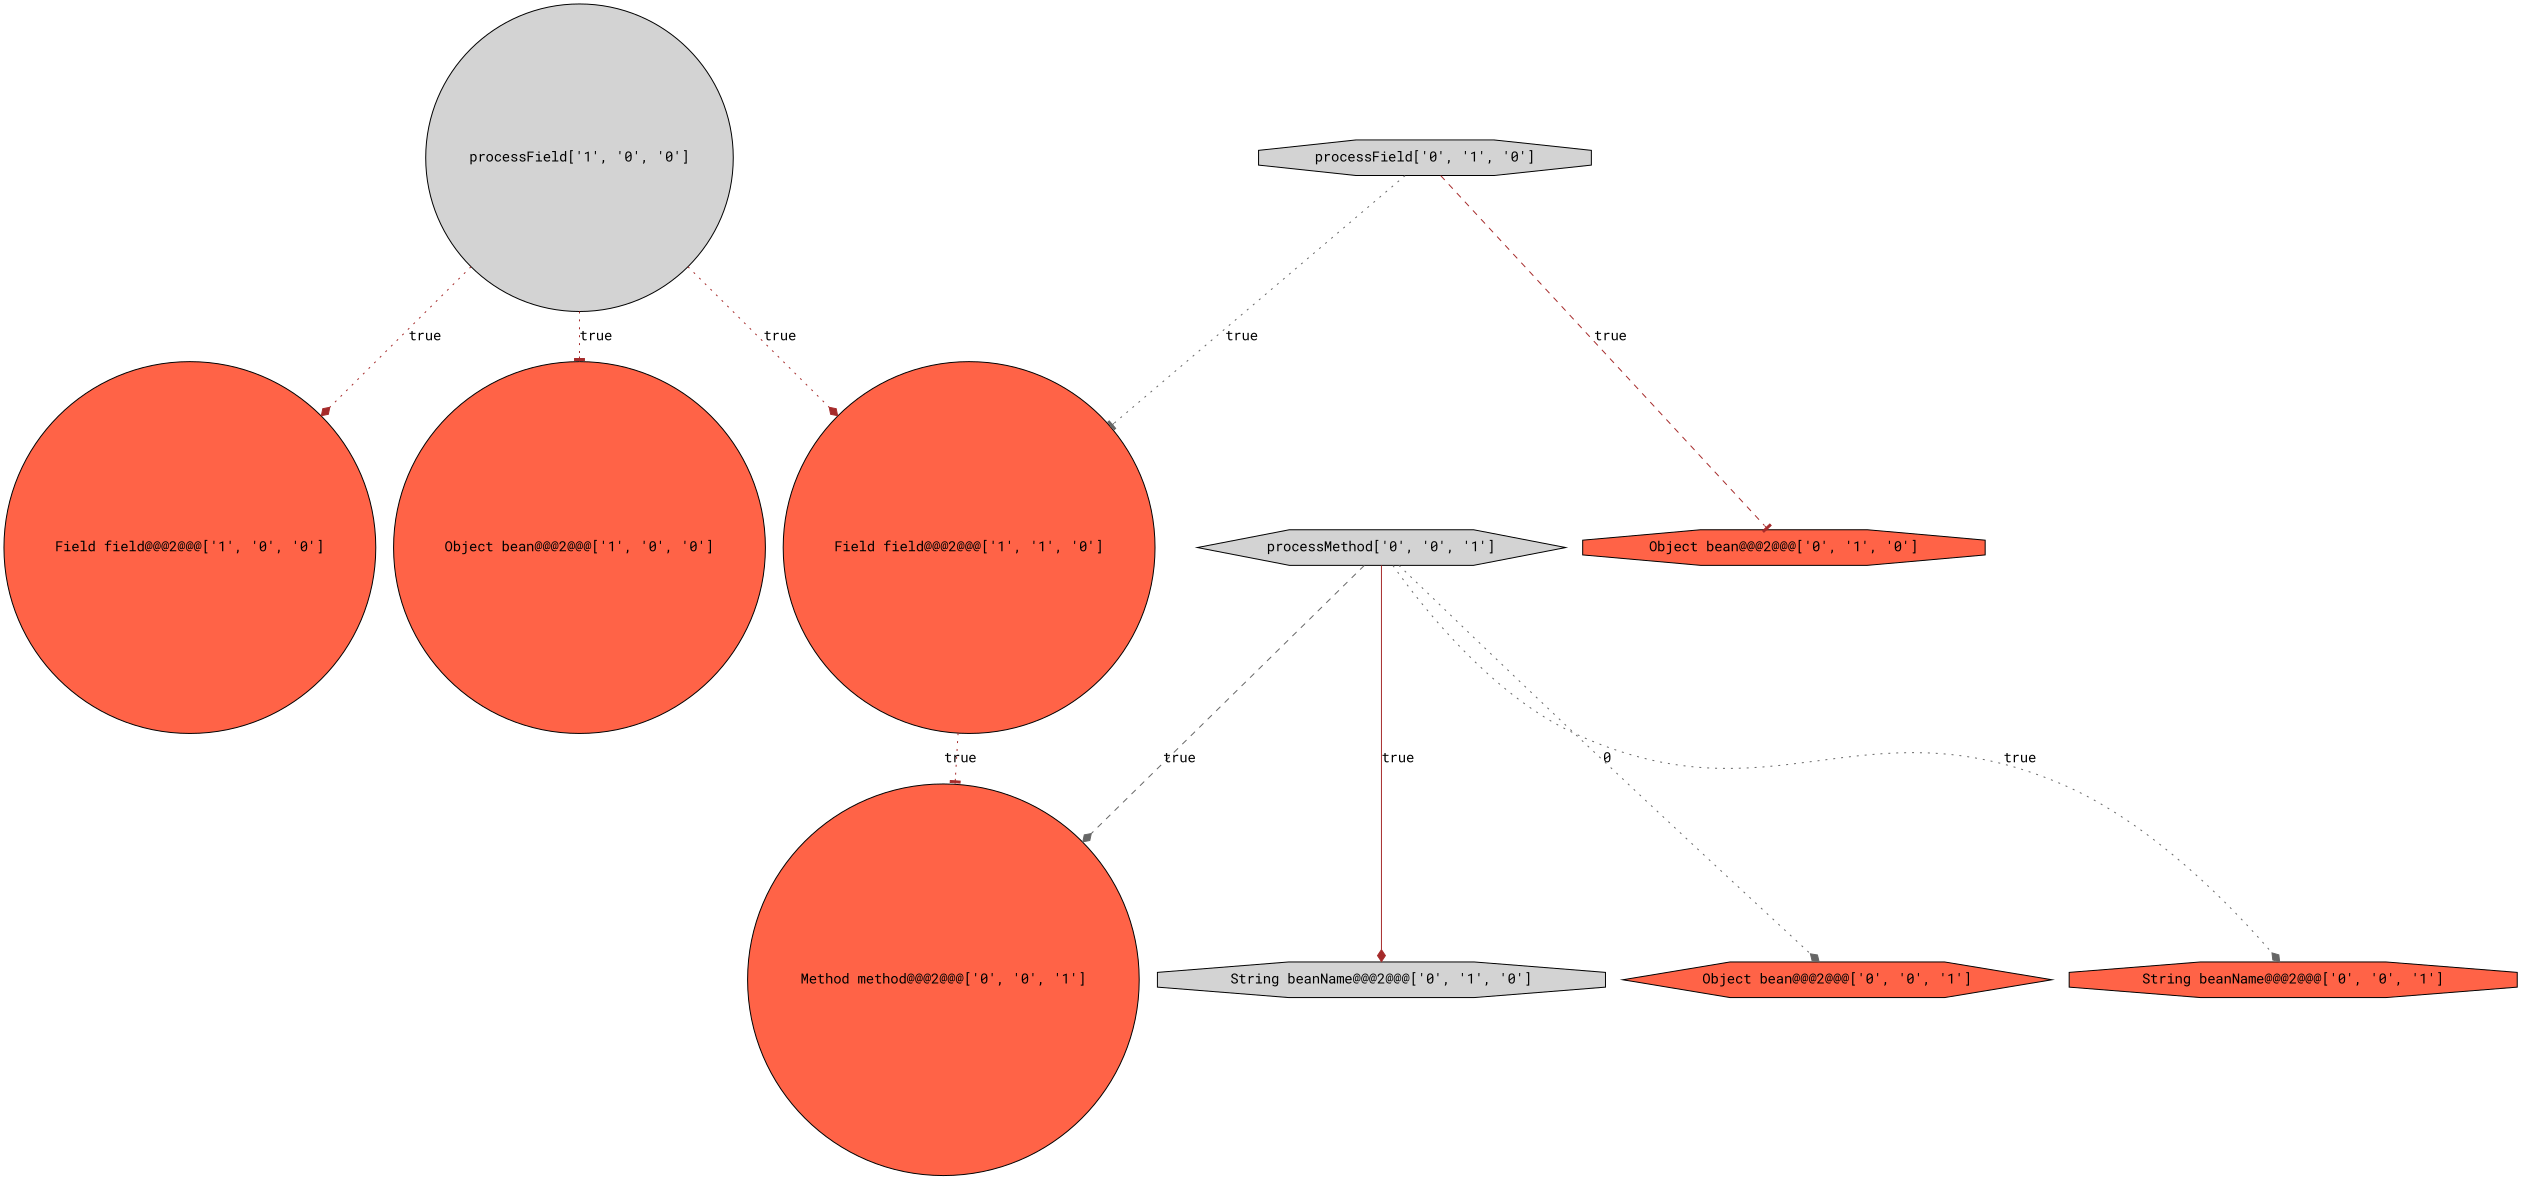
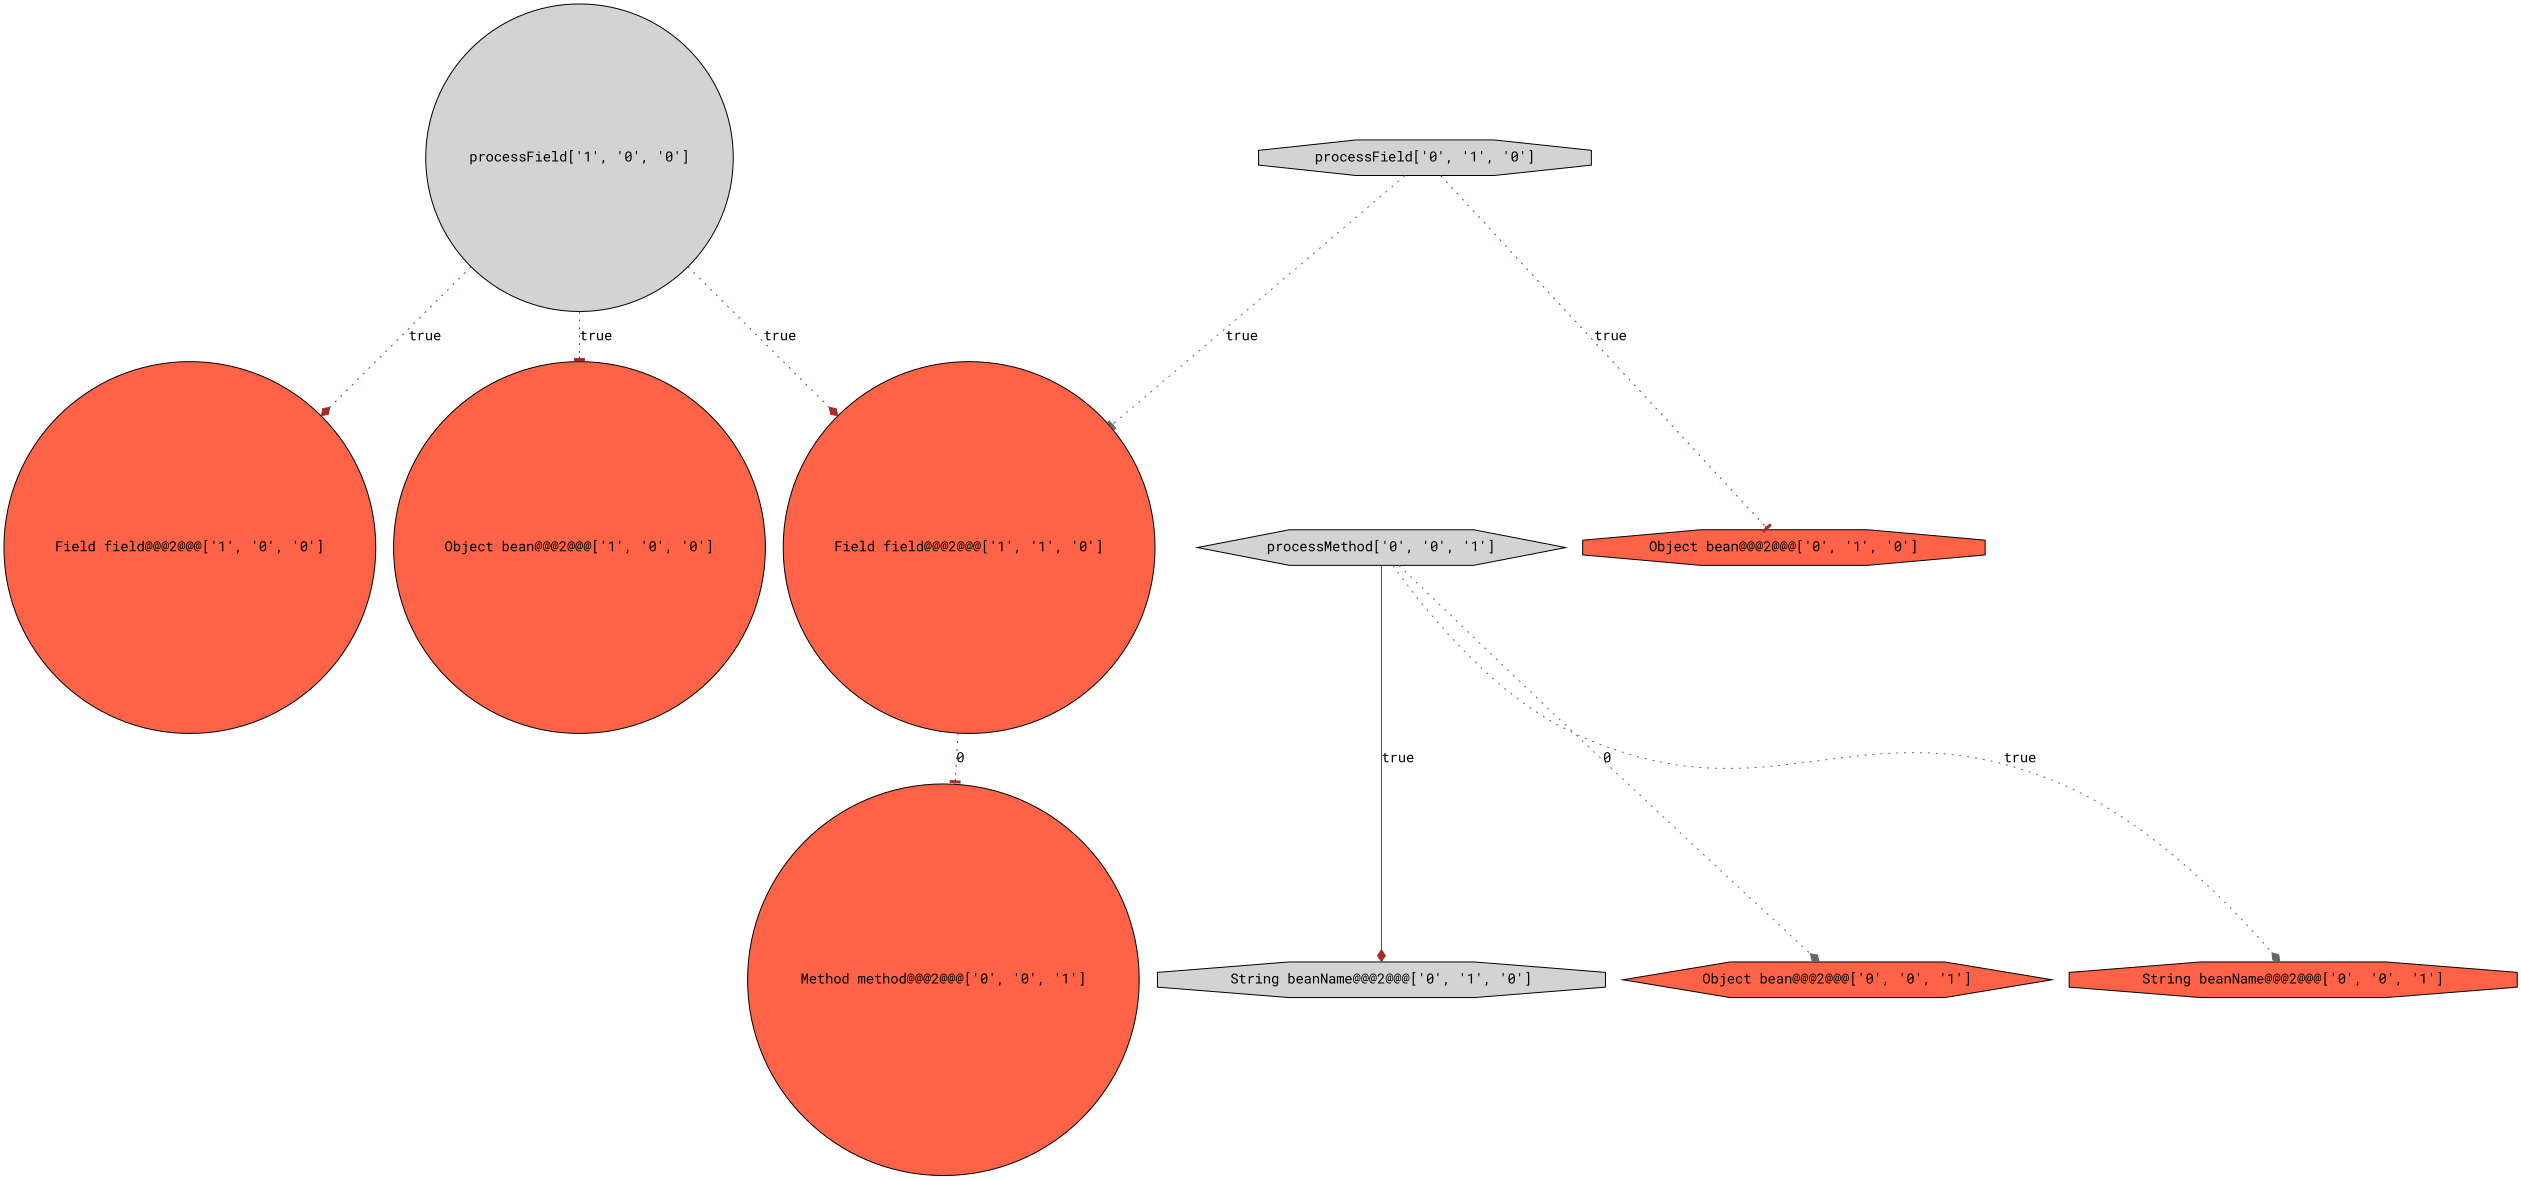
edge "processField['0', '1', '0']" -> "Object bean@@@2@@@['0', '1', '0']": style dashed -> dotted
edge "processMethod['0', '0', '1']" -> "Method method@@@2@@@['0', '0', '1']": removed, label "true"
edge "Field field@@@2@@@['1', '1', '0']" -> "Method method@@@2@@@['0', '0', '1']": label "true" -> "0"
